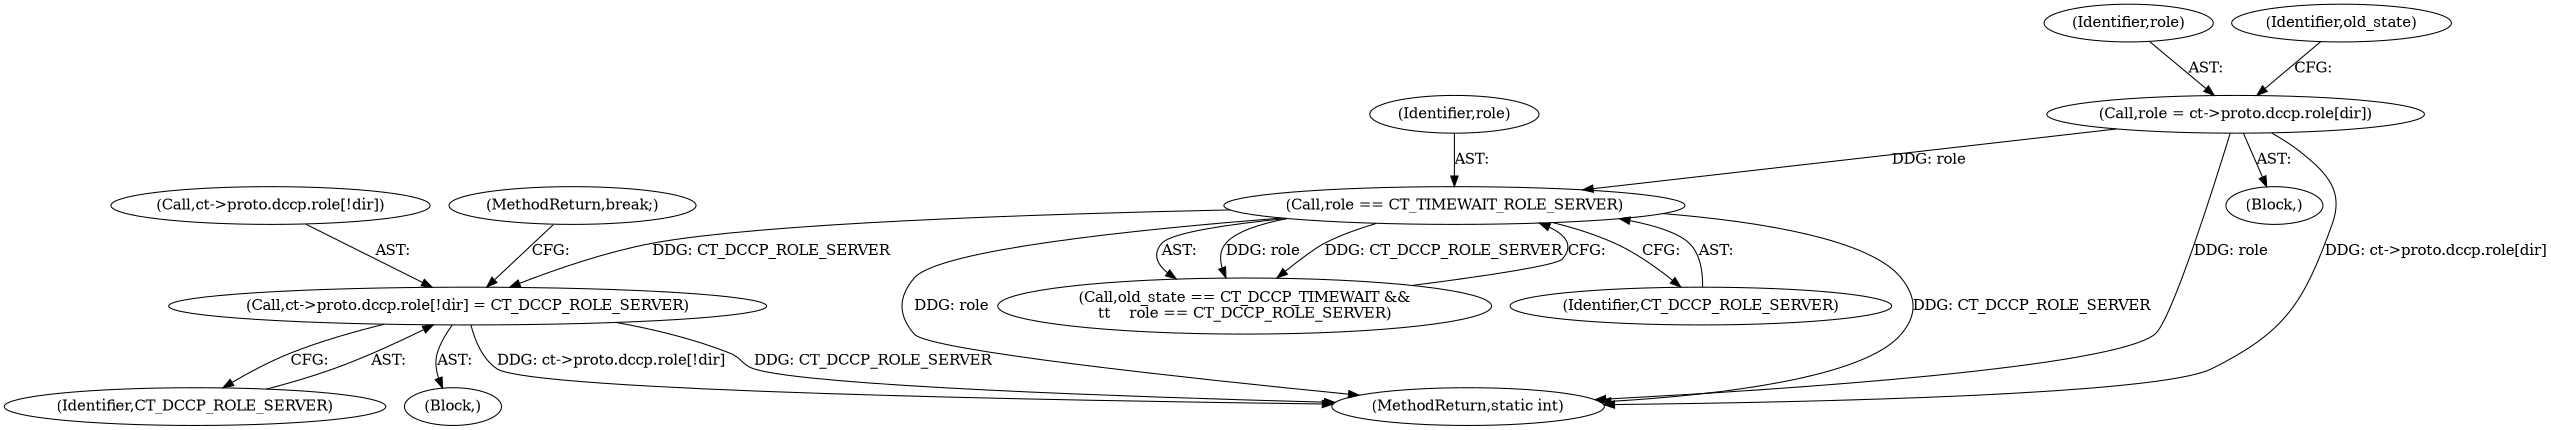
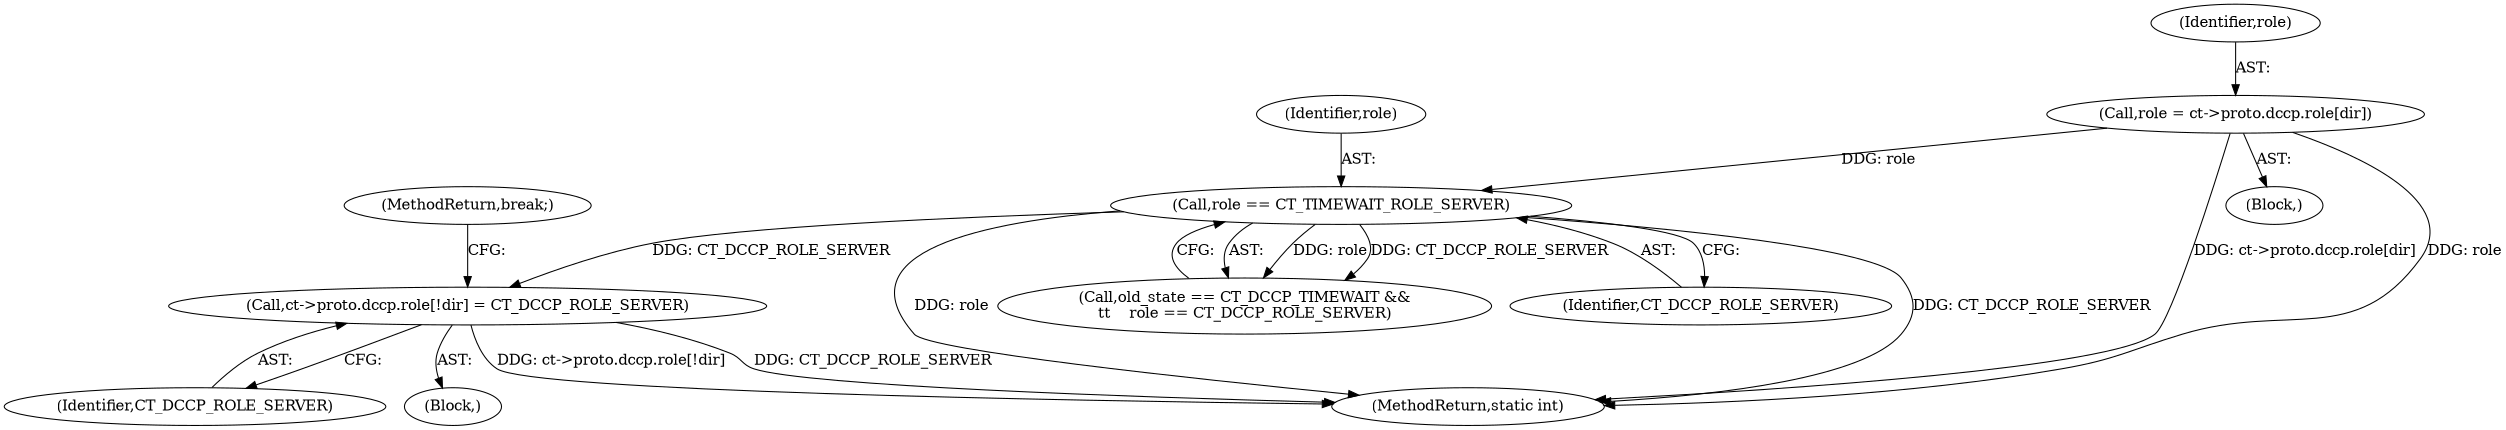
node "(Identifier,old_state)": removed
node "(Call,ct->proto.dccp.role[!dir])": removed
